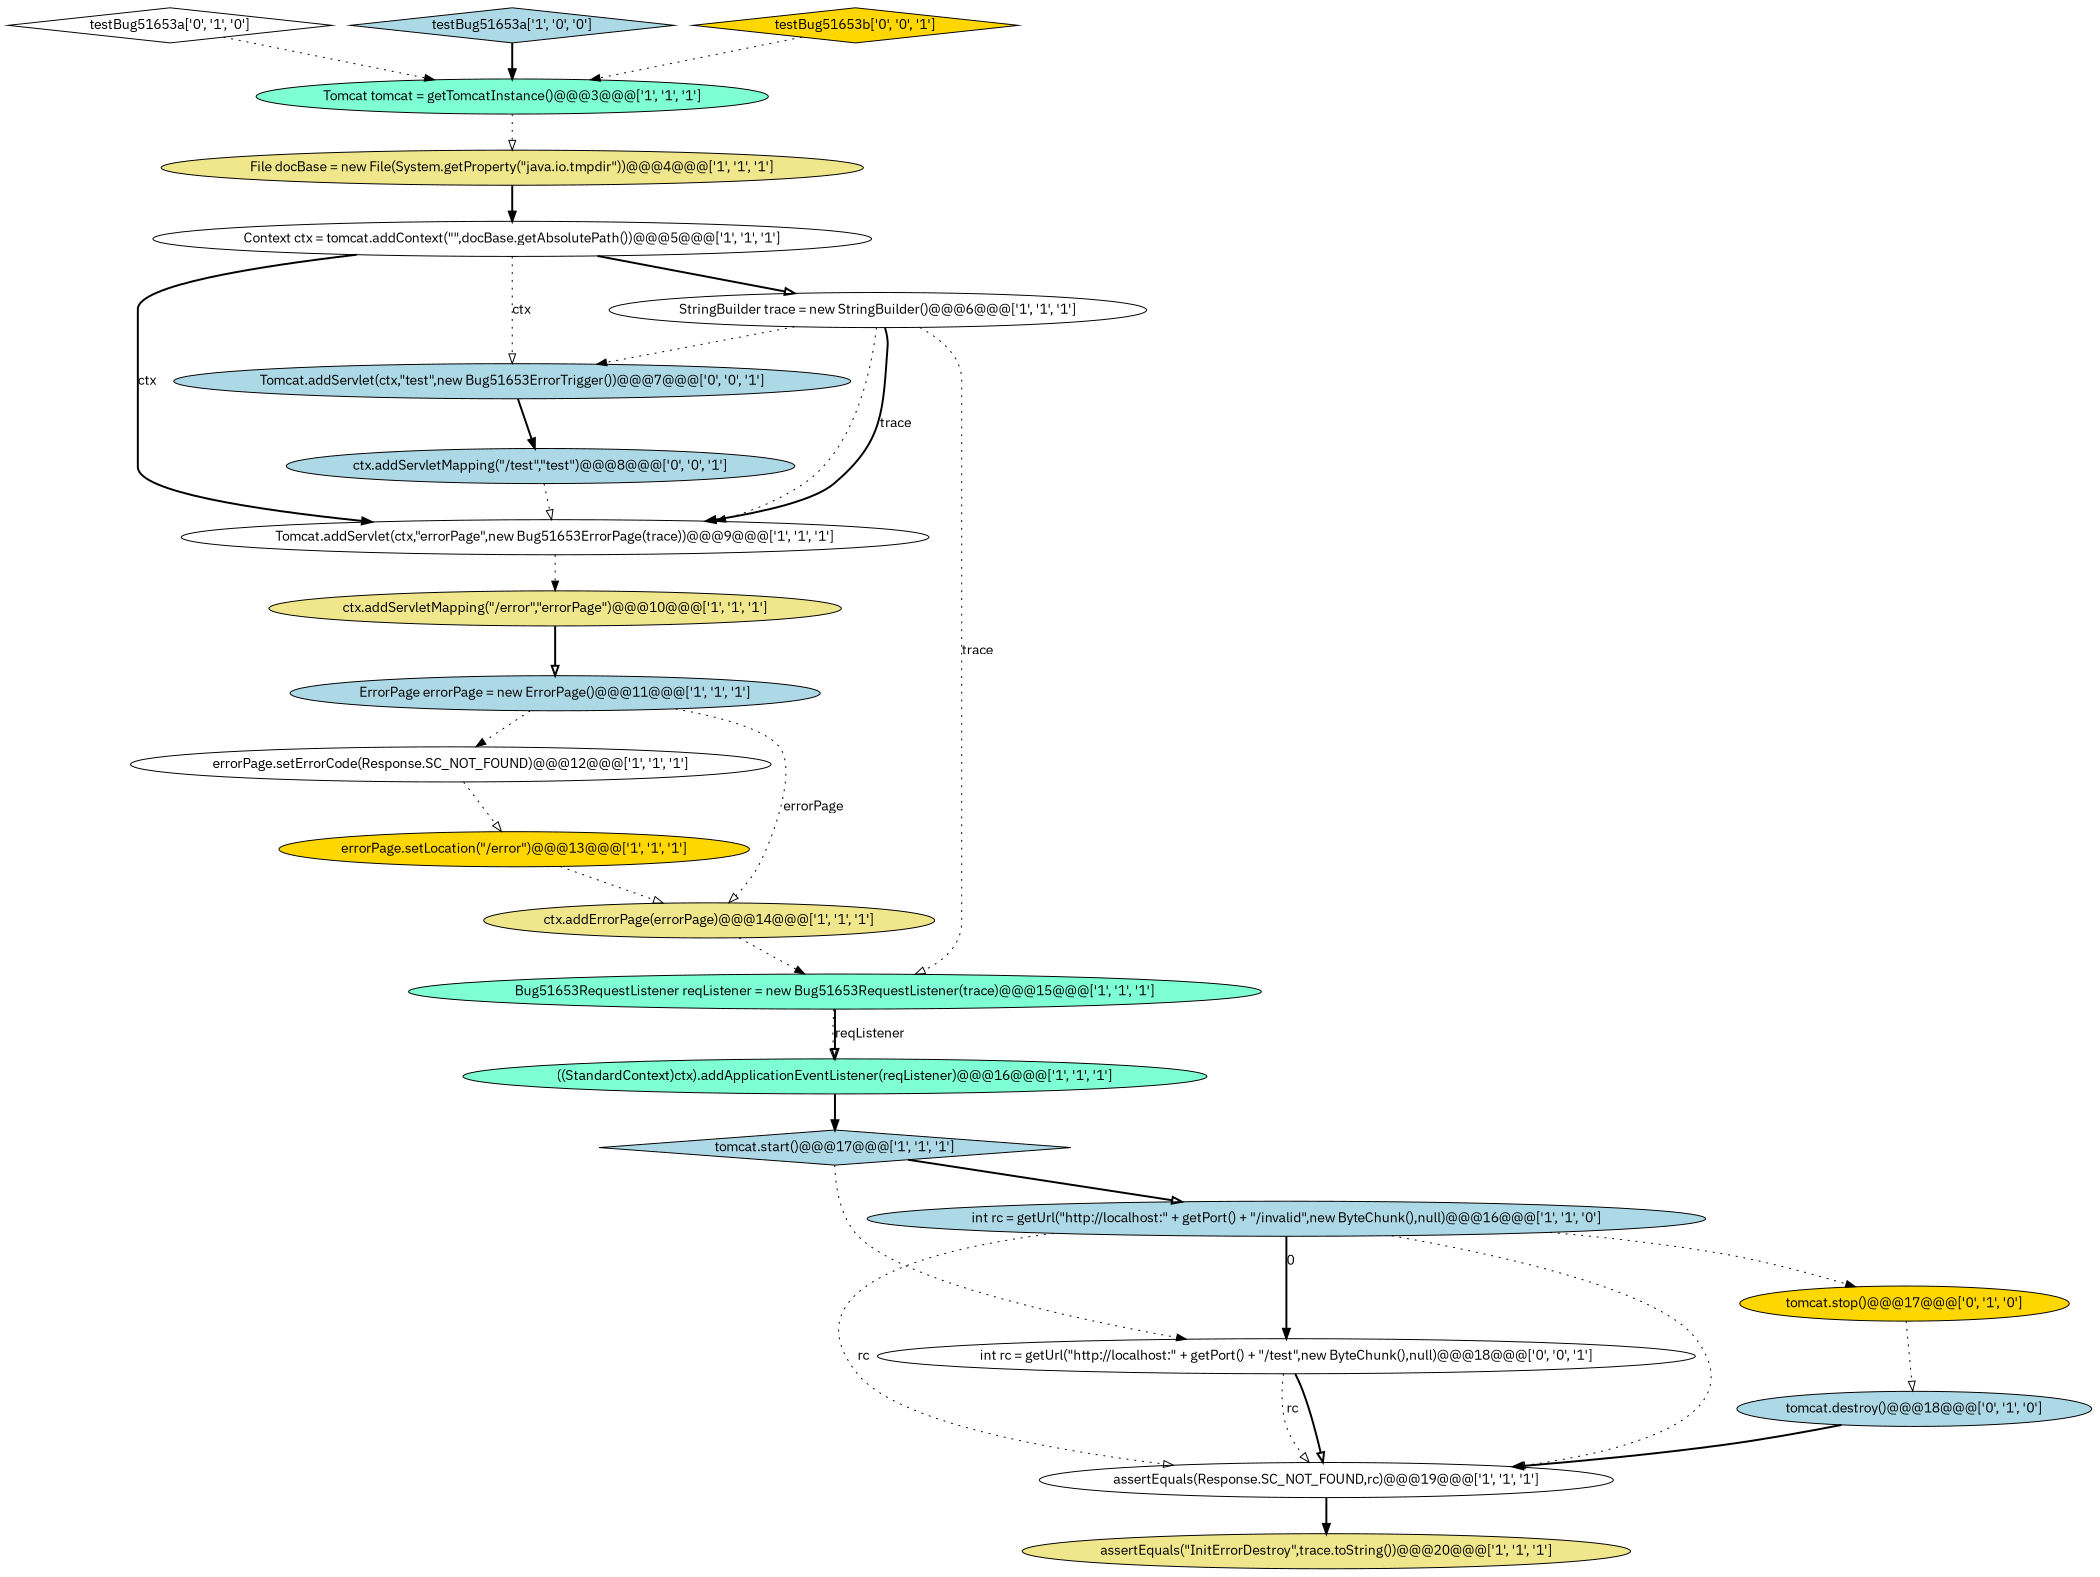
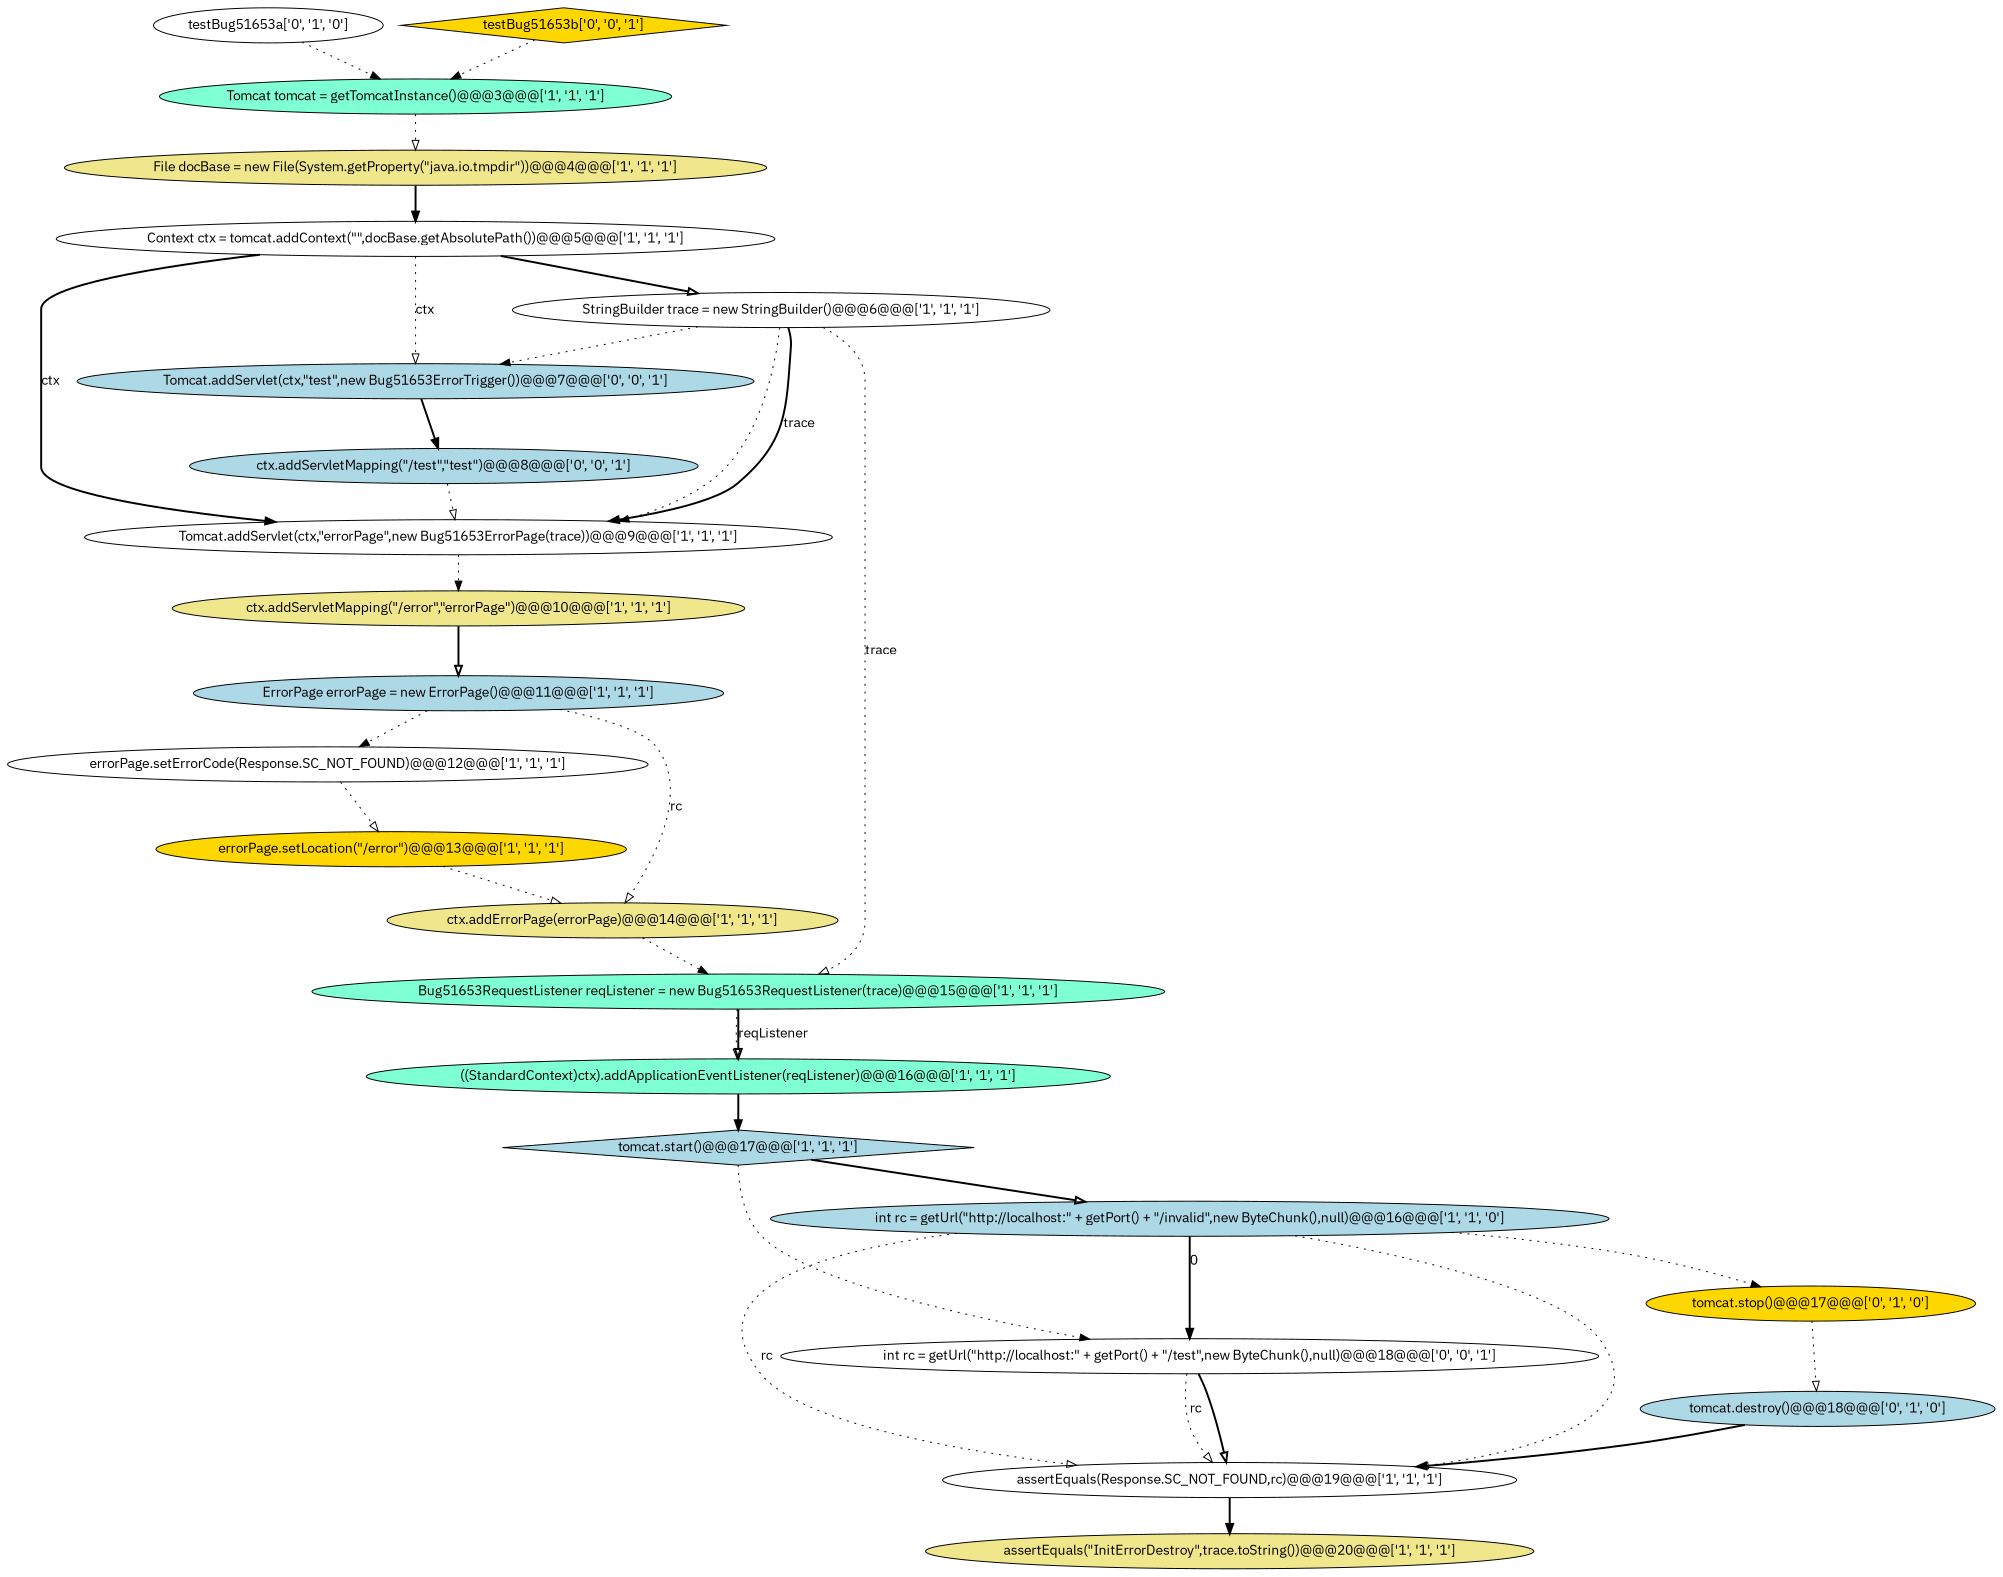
node "testBug51653a['0', '1', '0']": shape diamond -> ellipse
node "testBug51653a['1', '0', '0']": removed
edge "ErrorPage errorPage = new ErrorPage()@@@11@@@['1', '1', '1']" -> "ctx.addErrorPage(errorPage)@@@14@@@['1', '1', '1']": label "errorPage" -> "rc"
